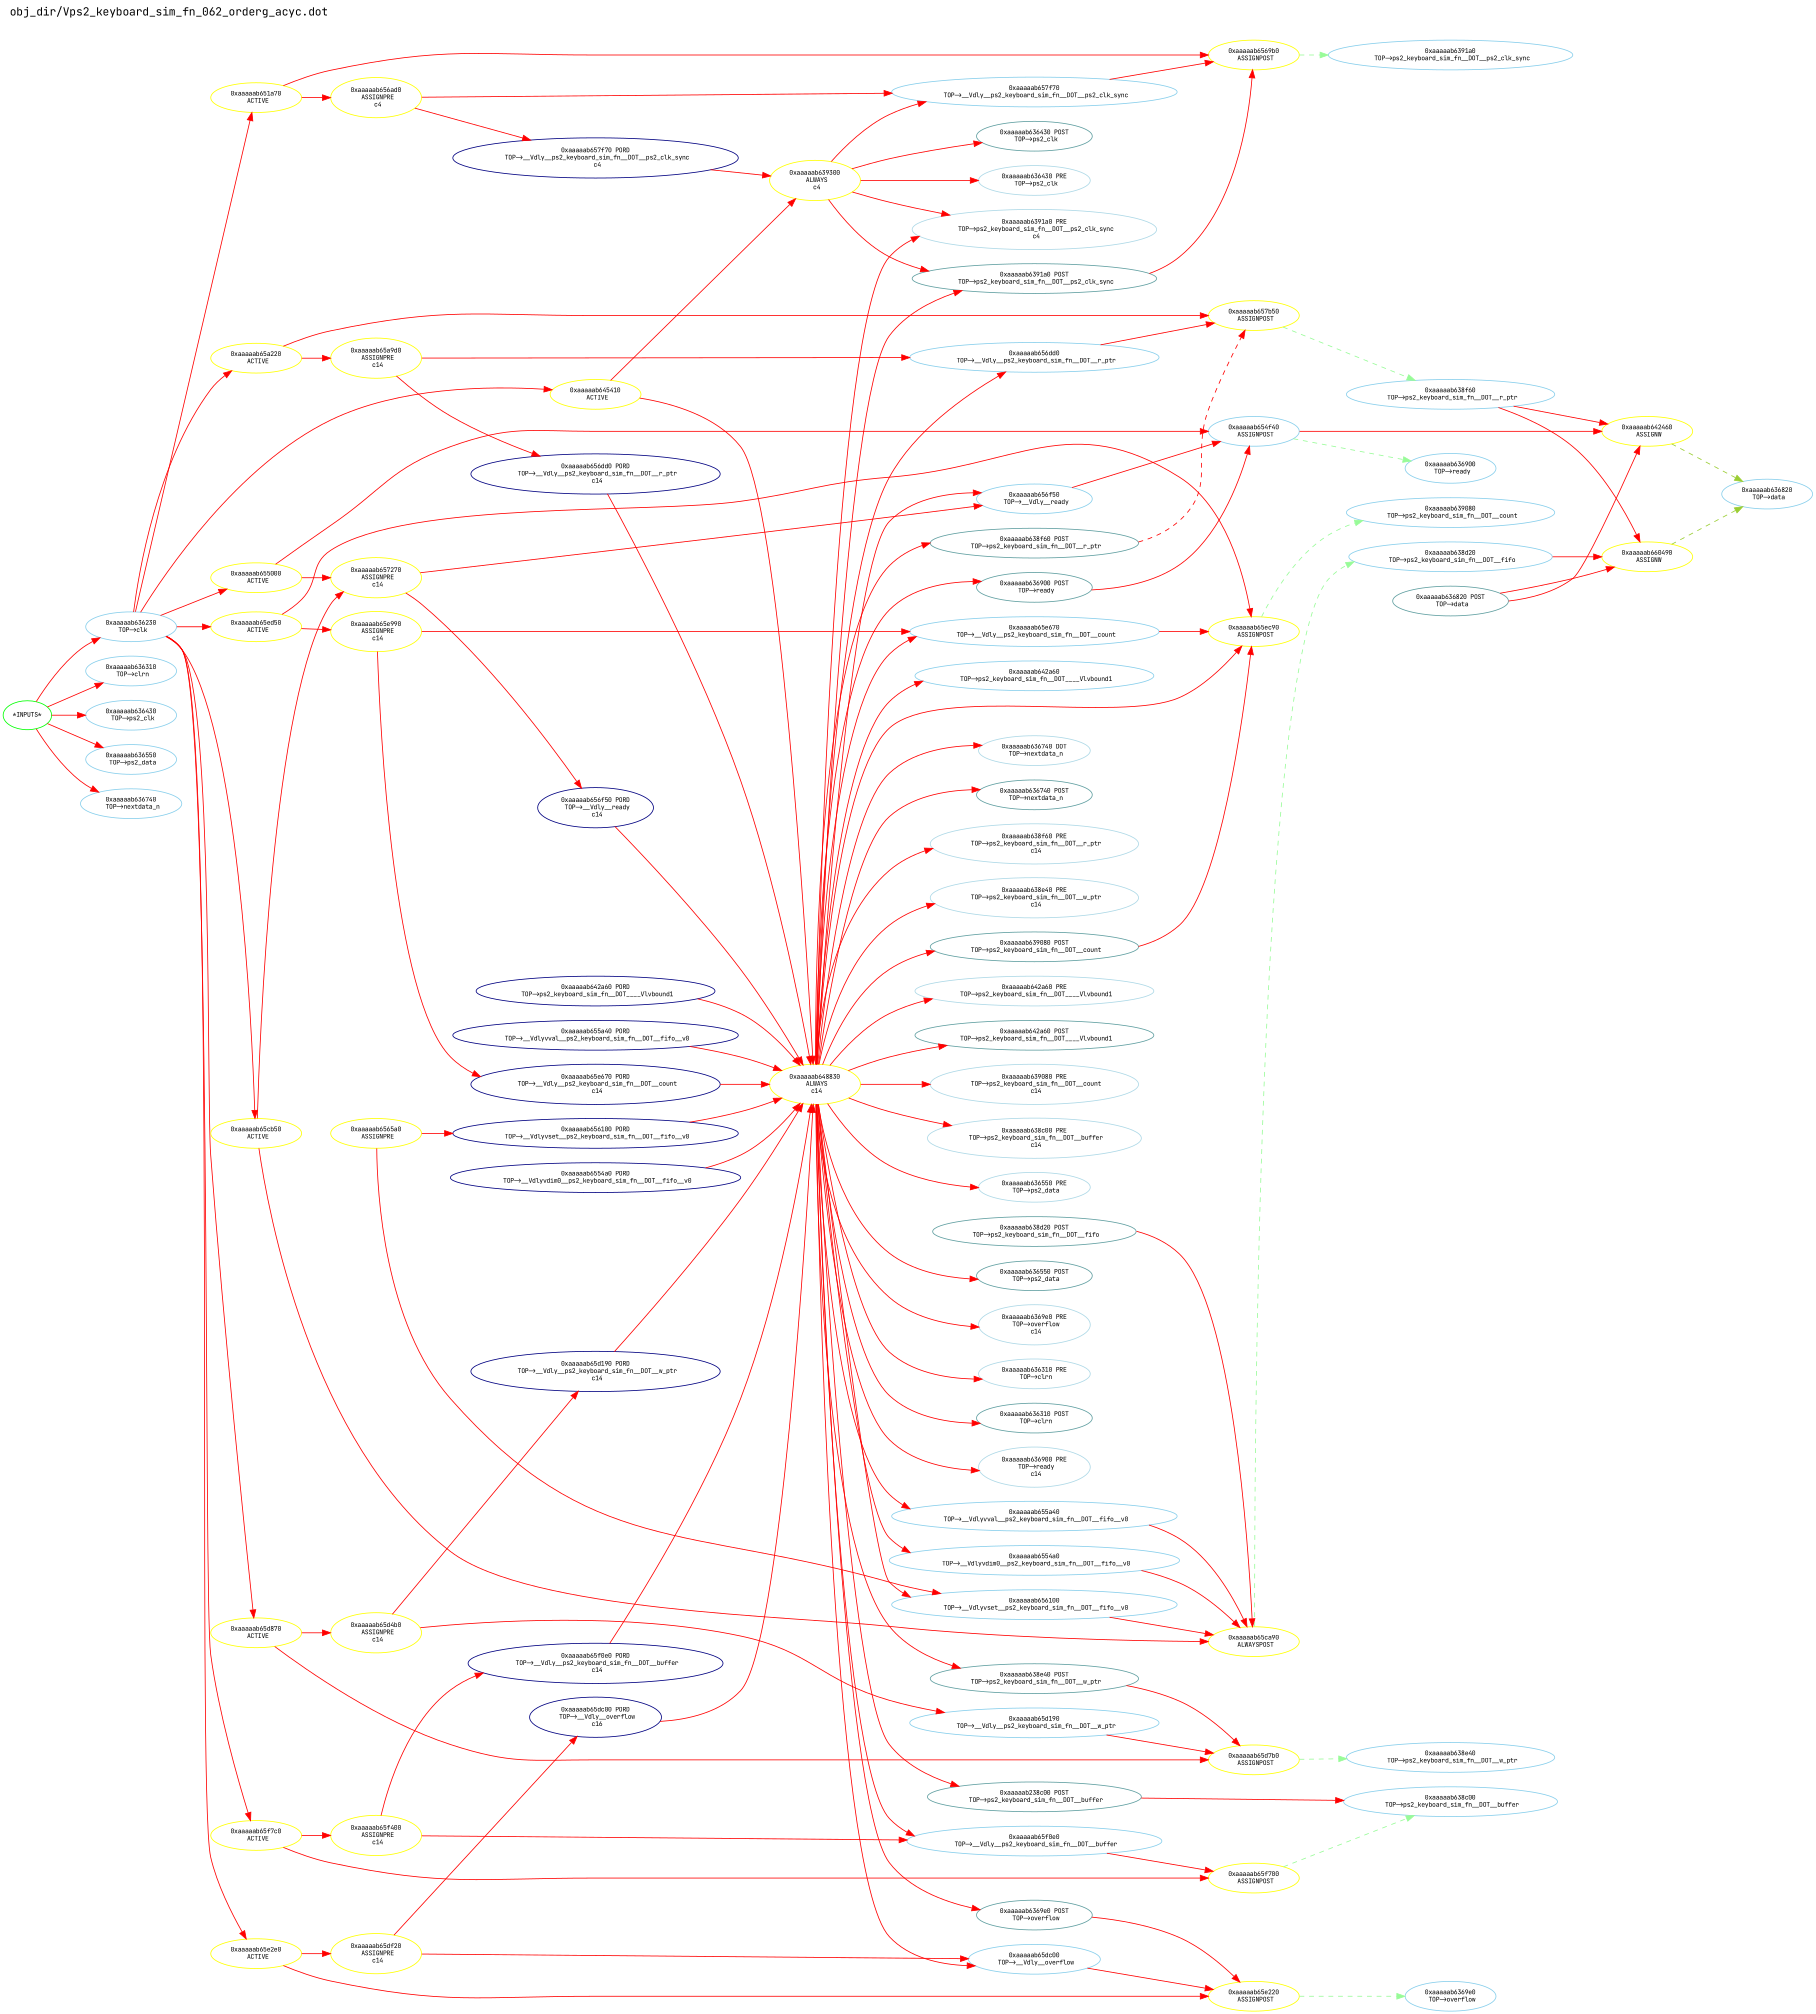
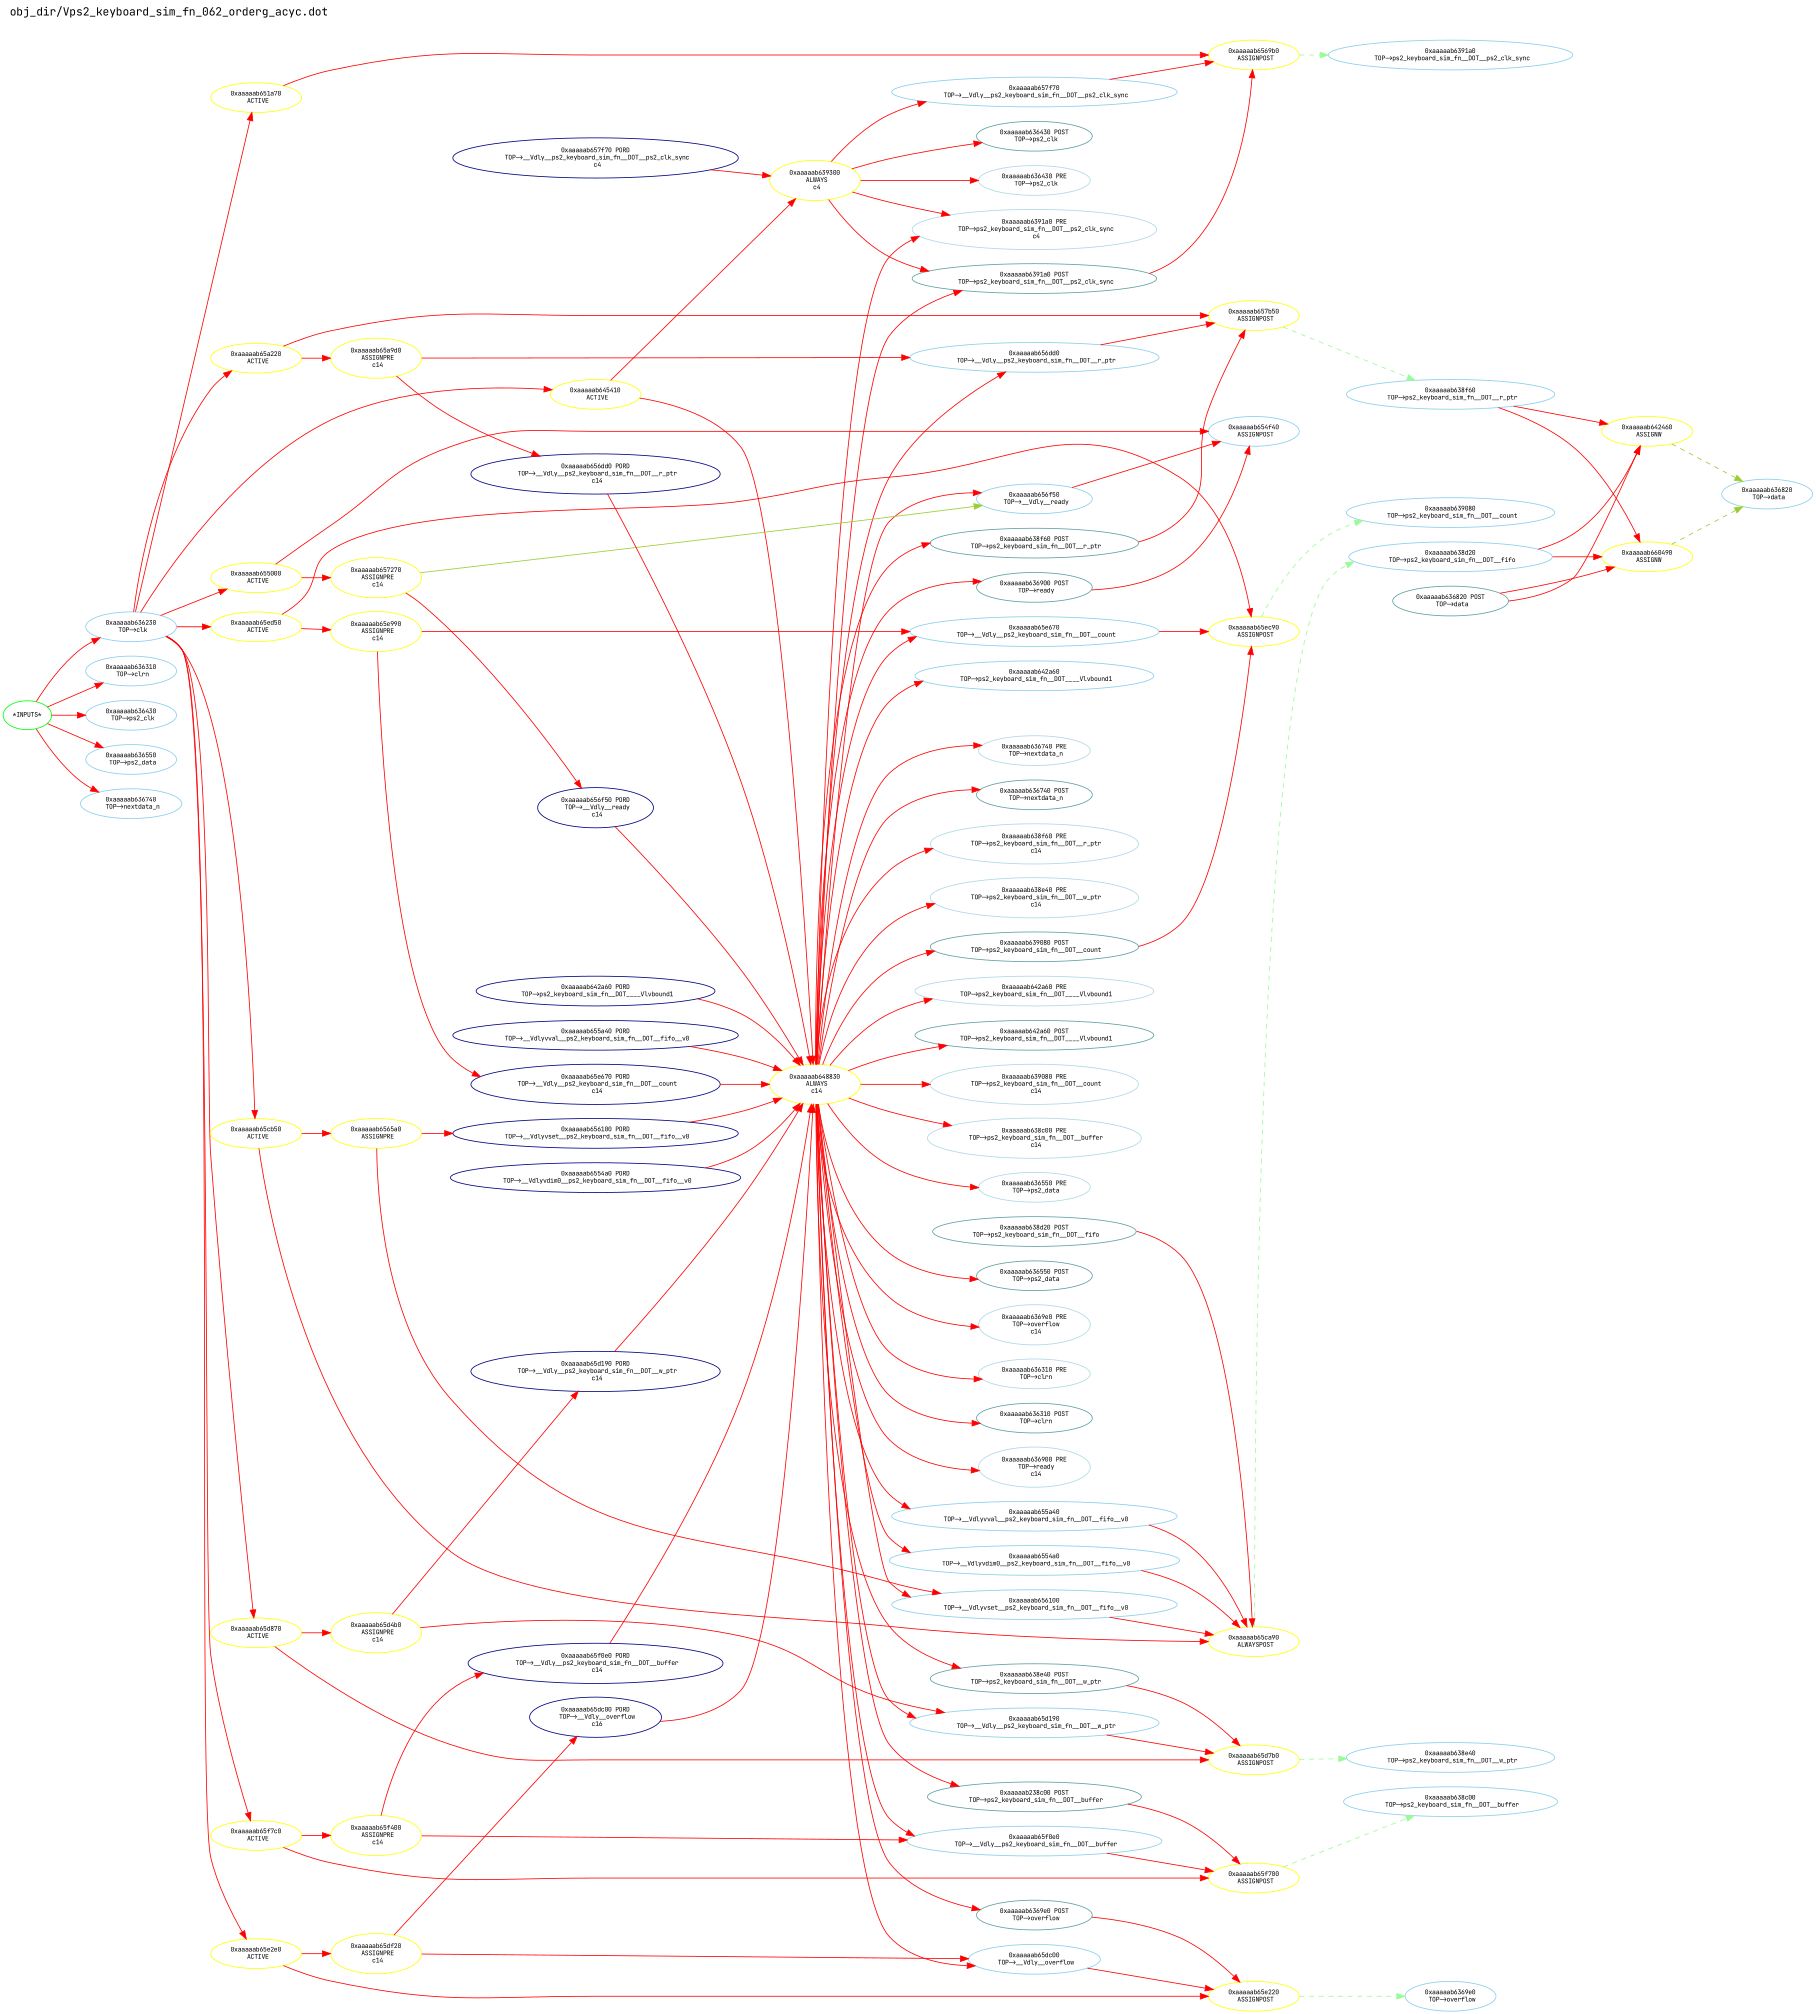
node "0xaaaaab656ad0 ASSIGNPRE c4": removed
edge "0xaaaaab654f40 ASSIGNPOST" -> "0xaaaaab642460 ASSIGNW": now "0xaaaaab638d20 TOP->ps2_keyboard_sim_fn__DOT__fifo" -> "0xaaaaab642460 ASSIGNW"
edge "0xaaaaab638f60 POST TOP->ps2_keyboard_sim_fn__DOT__r_ptr" -> "0xaaaaab657b50 ASSIGNPOST": style dashed -> solid
node "0xaaaaab636900 TOP->ready": removed
edge "0xaaaaab657270 ASSIGNPRE c14" -> "0xaaaaab656f50 TOP->__Vdly__ready": color red -> yellowGreen
edge "0xaaaaab648830 ALWAYS c14" -> "0xaaaaab65ec90 ASSIGNPOST": now "0xaaaaab648830 ALWAYS c14" -> "0xaaaaab65d190 TOP->__Vdly__ps2_keyboard_sim_fn__DOT__w_ptr"
node "0xaaaaab636740 DOT TOP->nextdata_n": label "0xaaaaab636740 DOT TOP->nextdata_n" -> "0xaaaaab636740 PRE TOP->nextdata_n"
edge "0xaaaaab65cb50 ACTIVE" -> "0xaaaaab657270 ASSIGNPRE c14": now "0xaaaaab65cb50 ACTIVE" -> "0xaaaaab6565a0 ASSIGNPRE"
edge "0xaaaaab238c00 POST TOP->ps2_keyboard_sim_fn__DOT__buffer" -> "0xaaaaab638c00 TOP->ps2_keyboard_sim_fn__DOT__buffer": now "0xaaaaab238c00 POST TOP->ps2_keyboard_sim_fn__DOT__buffer" -> "0xaaaaab65f700 ASSIGNPOST"
